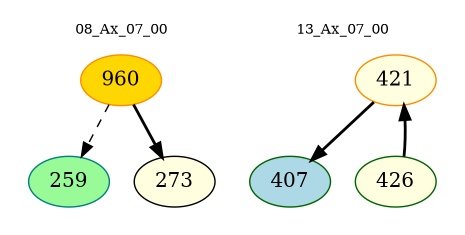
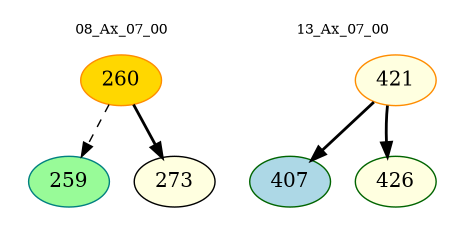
node "960": label "960" -> "260"
edge "426" -> "421": reversed
